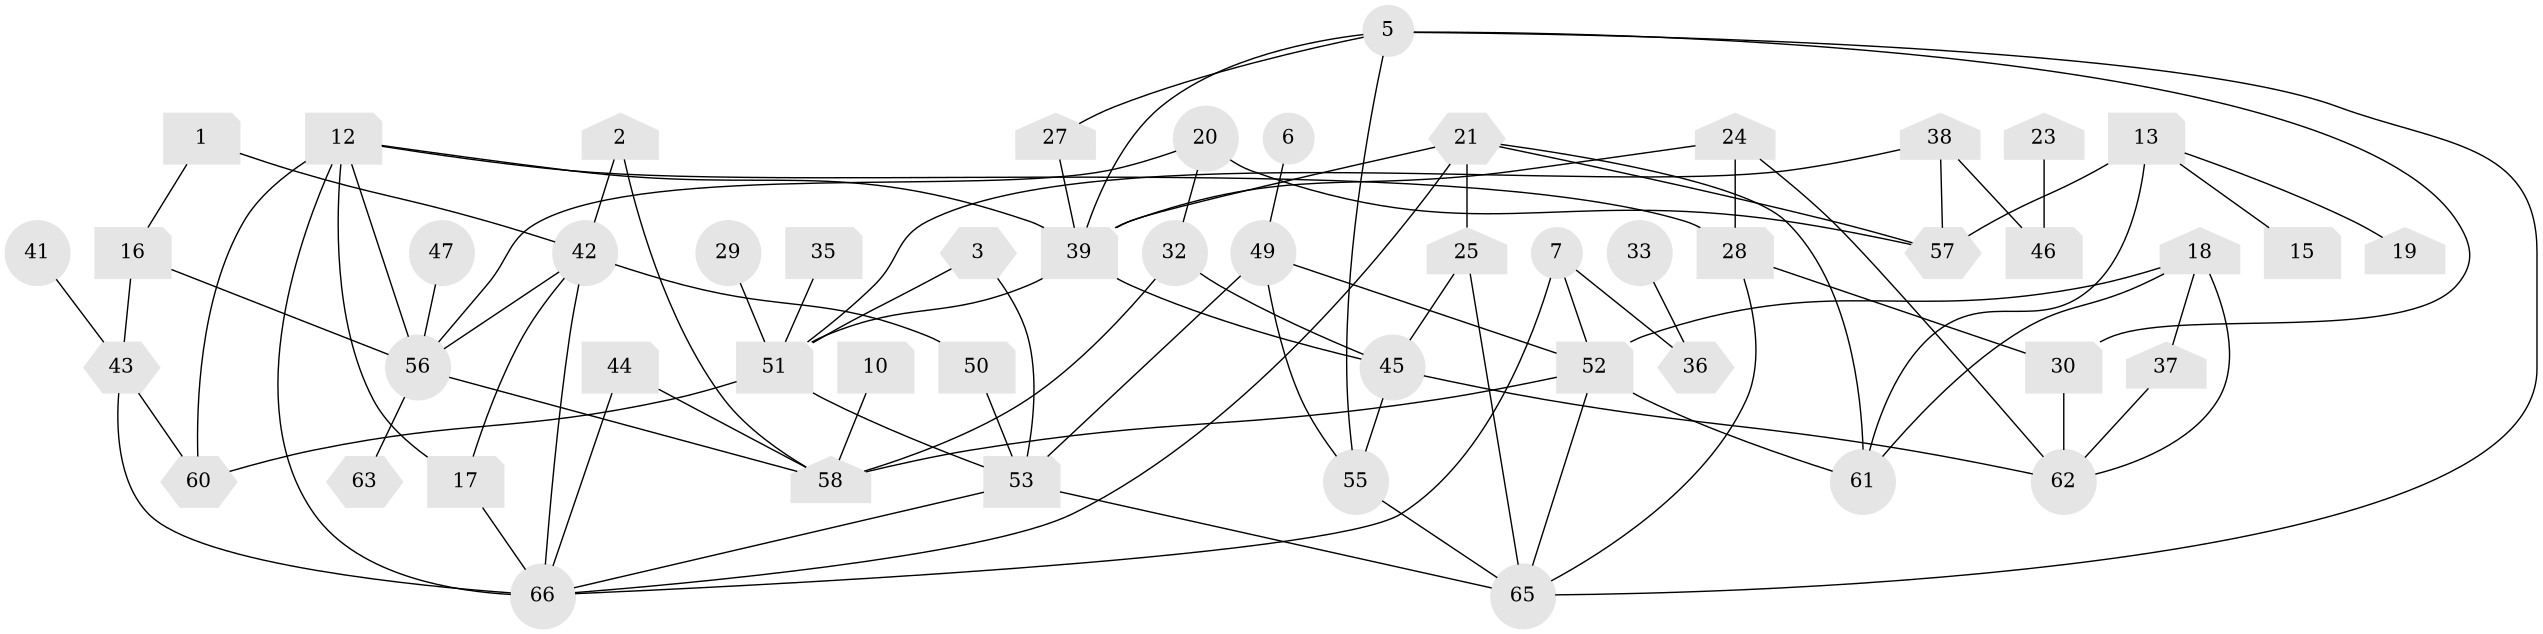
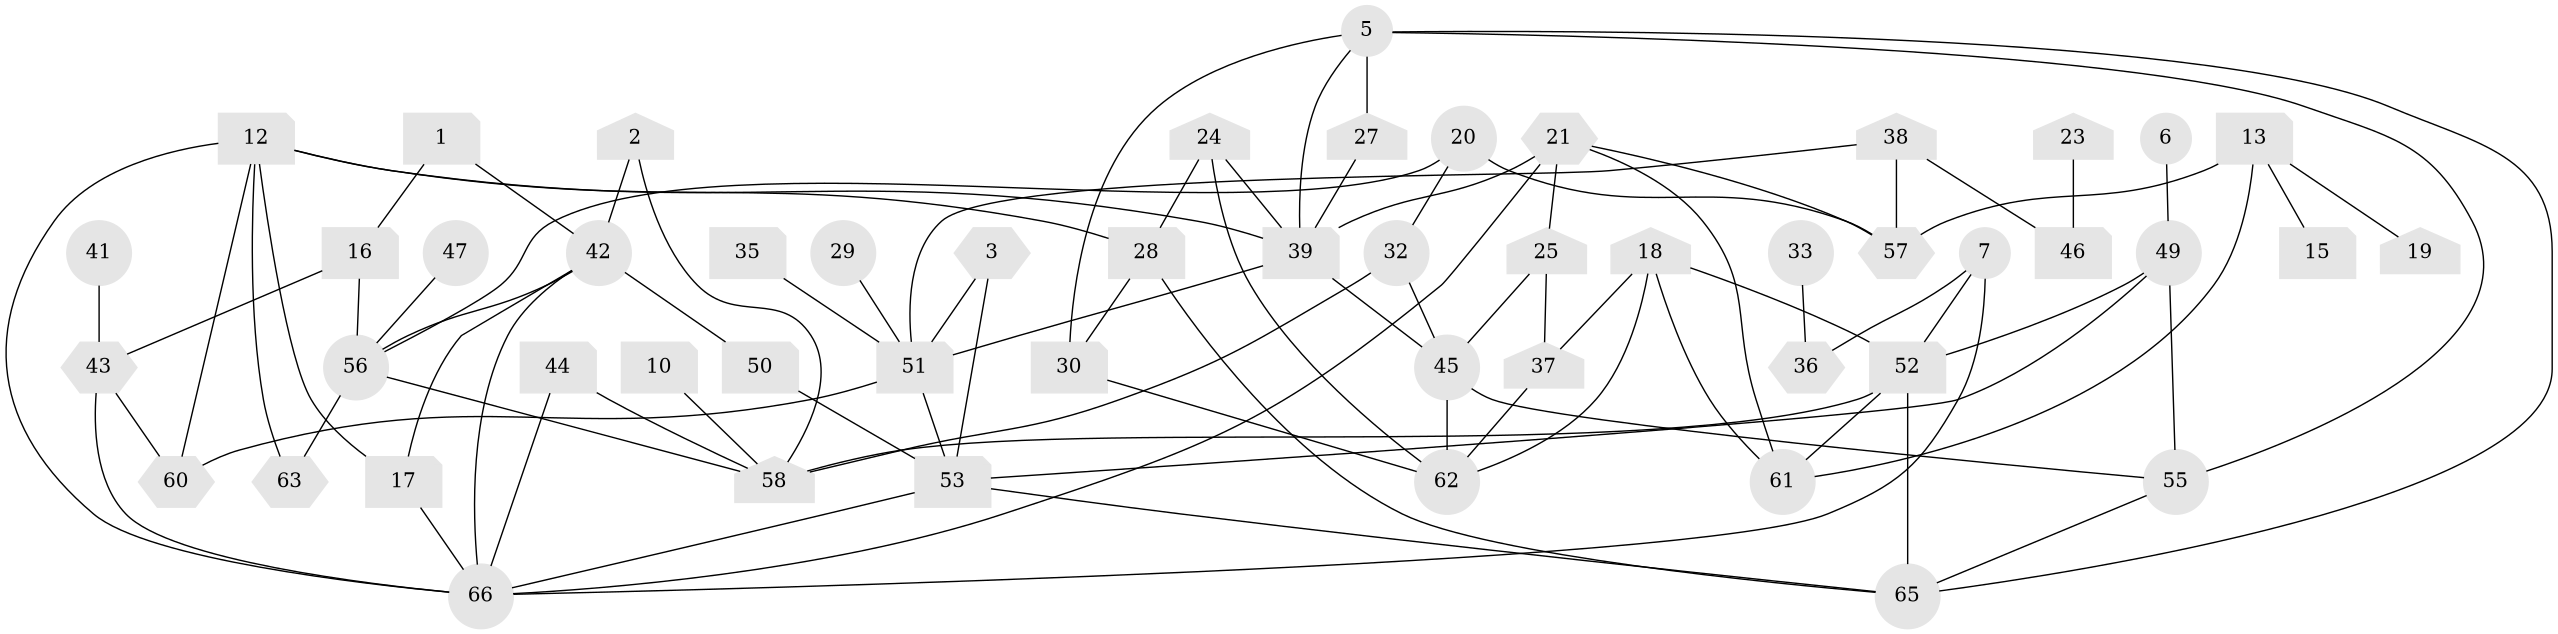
edge "12" -- "56": now "12" -- "63"
edge "25" -- "65": now "25" -- "37"
